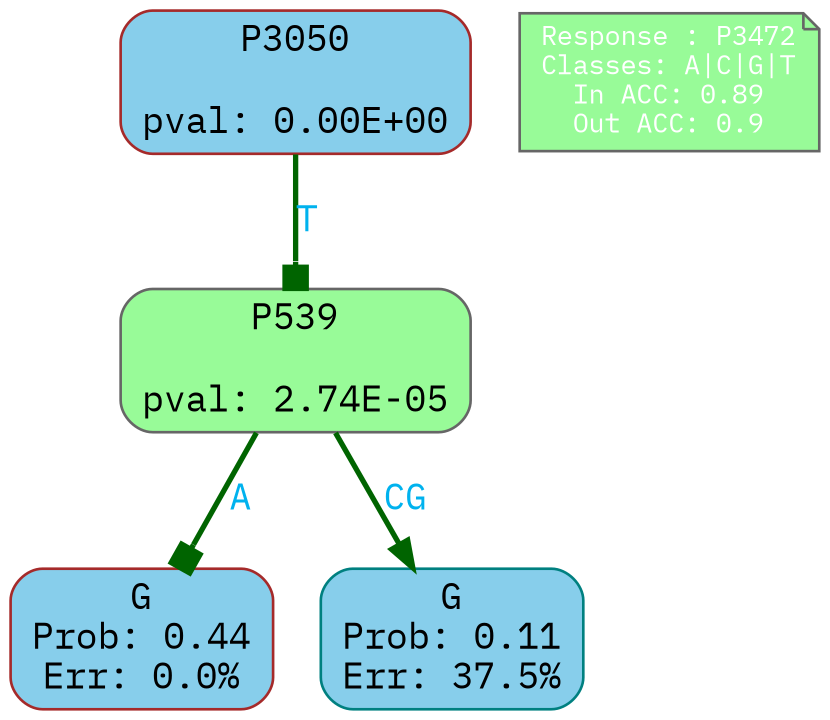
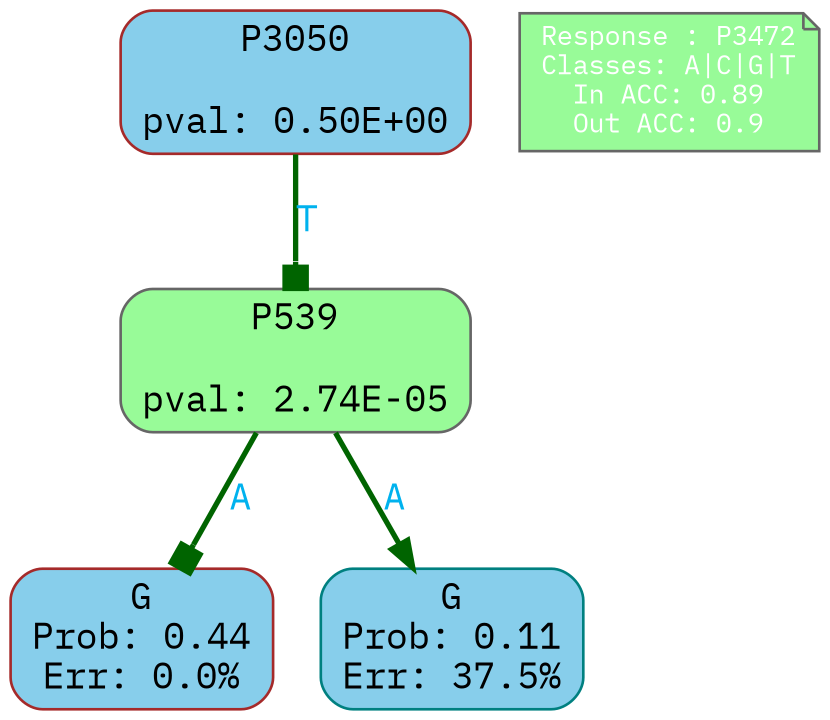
node "P3050 pval: 0.00E+00": label "P3050 pval: 0.00E+00" -> "P3050 pval: 0.50E+00"
edge "P539 pval: 2.74E-05" -> "G Prob: 0.11 Err: 37.5%": label "CG" -> "A"
